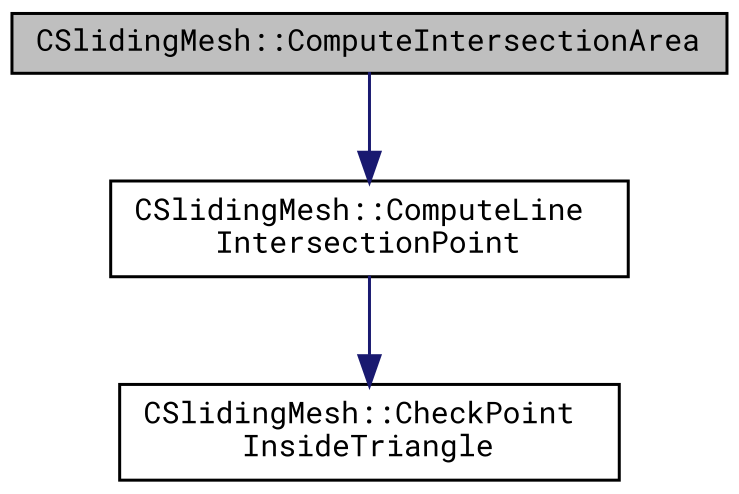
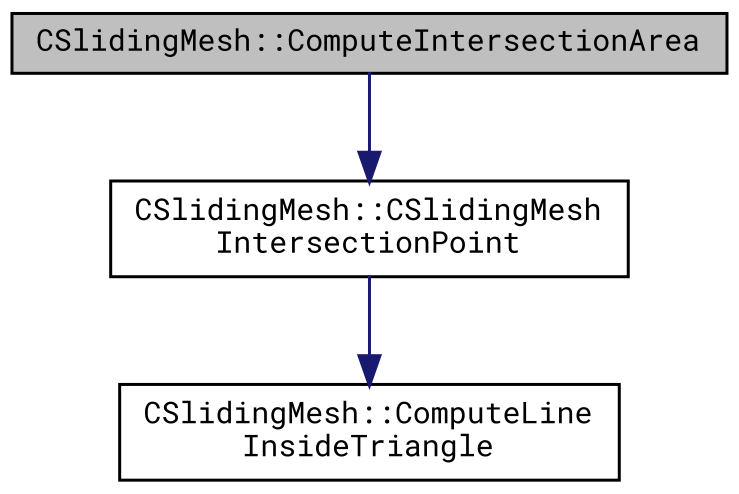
node "CSlidingMesh::ComputeLine IntersectionPoint": label "CSlidingMesh::ComputeLine IntersectionPoint" -> "CSlidingMesh::CSlidingMesh IntersectionPoint"
node "CSlidingMesh::CheckPoint InsideTriangle": label "CSlidingMesh::CheckPoint InsideTriangle" -> "CSlidingMesh::ComputeLine InsideTriangle"
